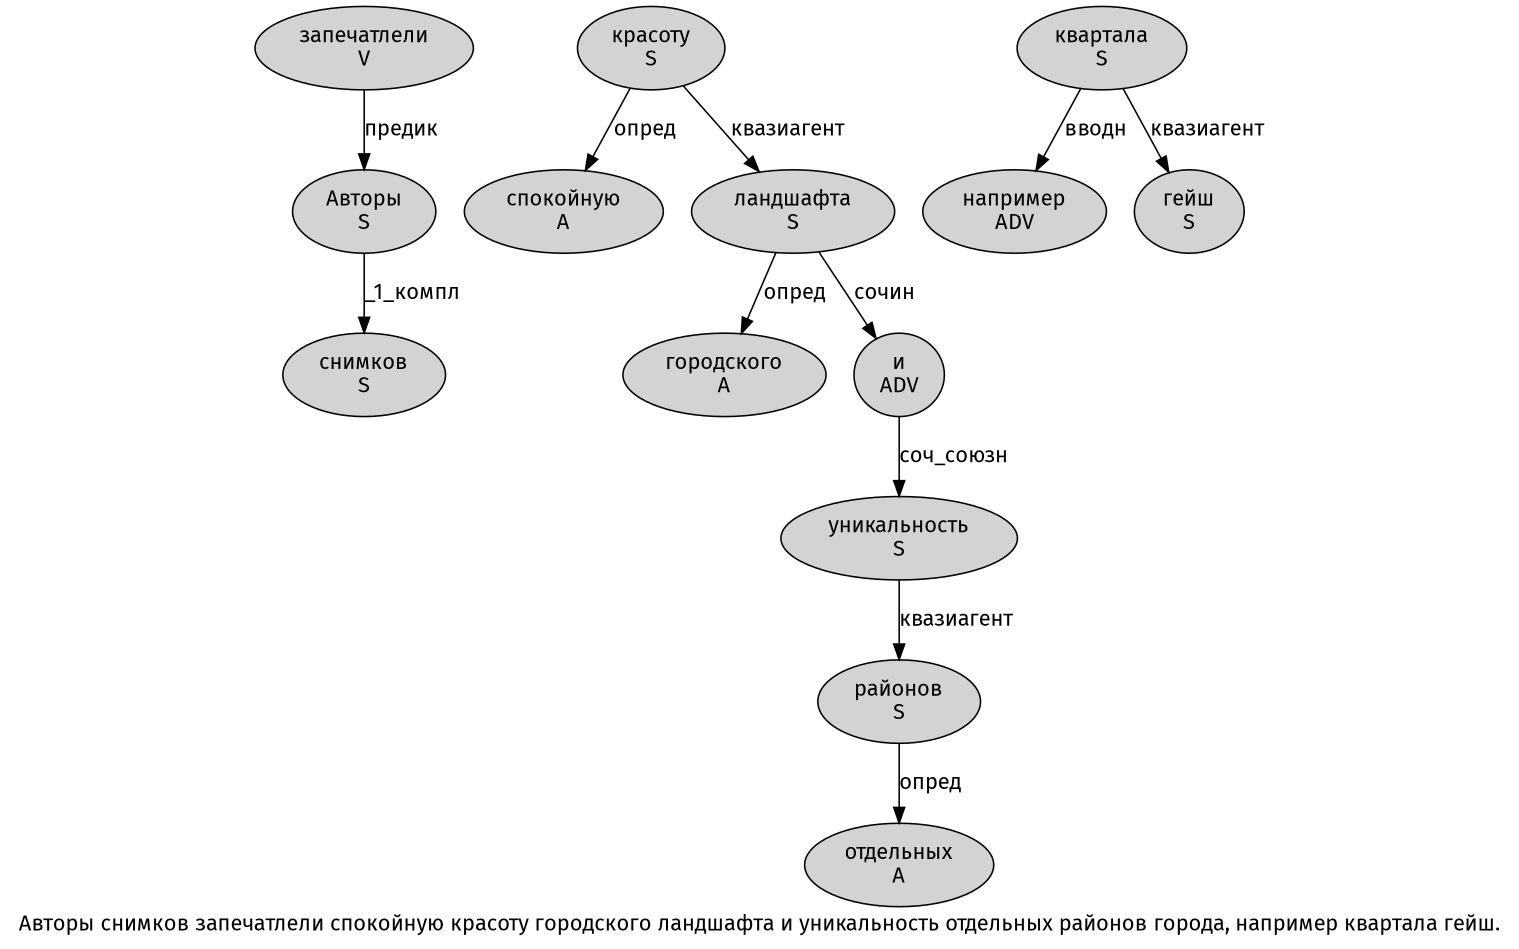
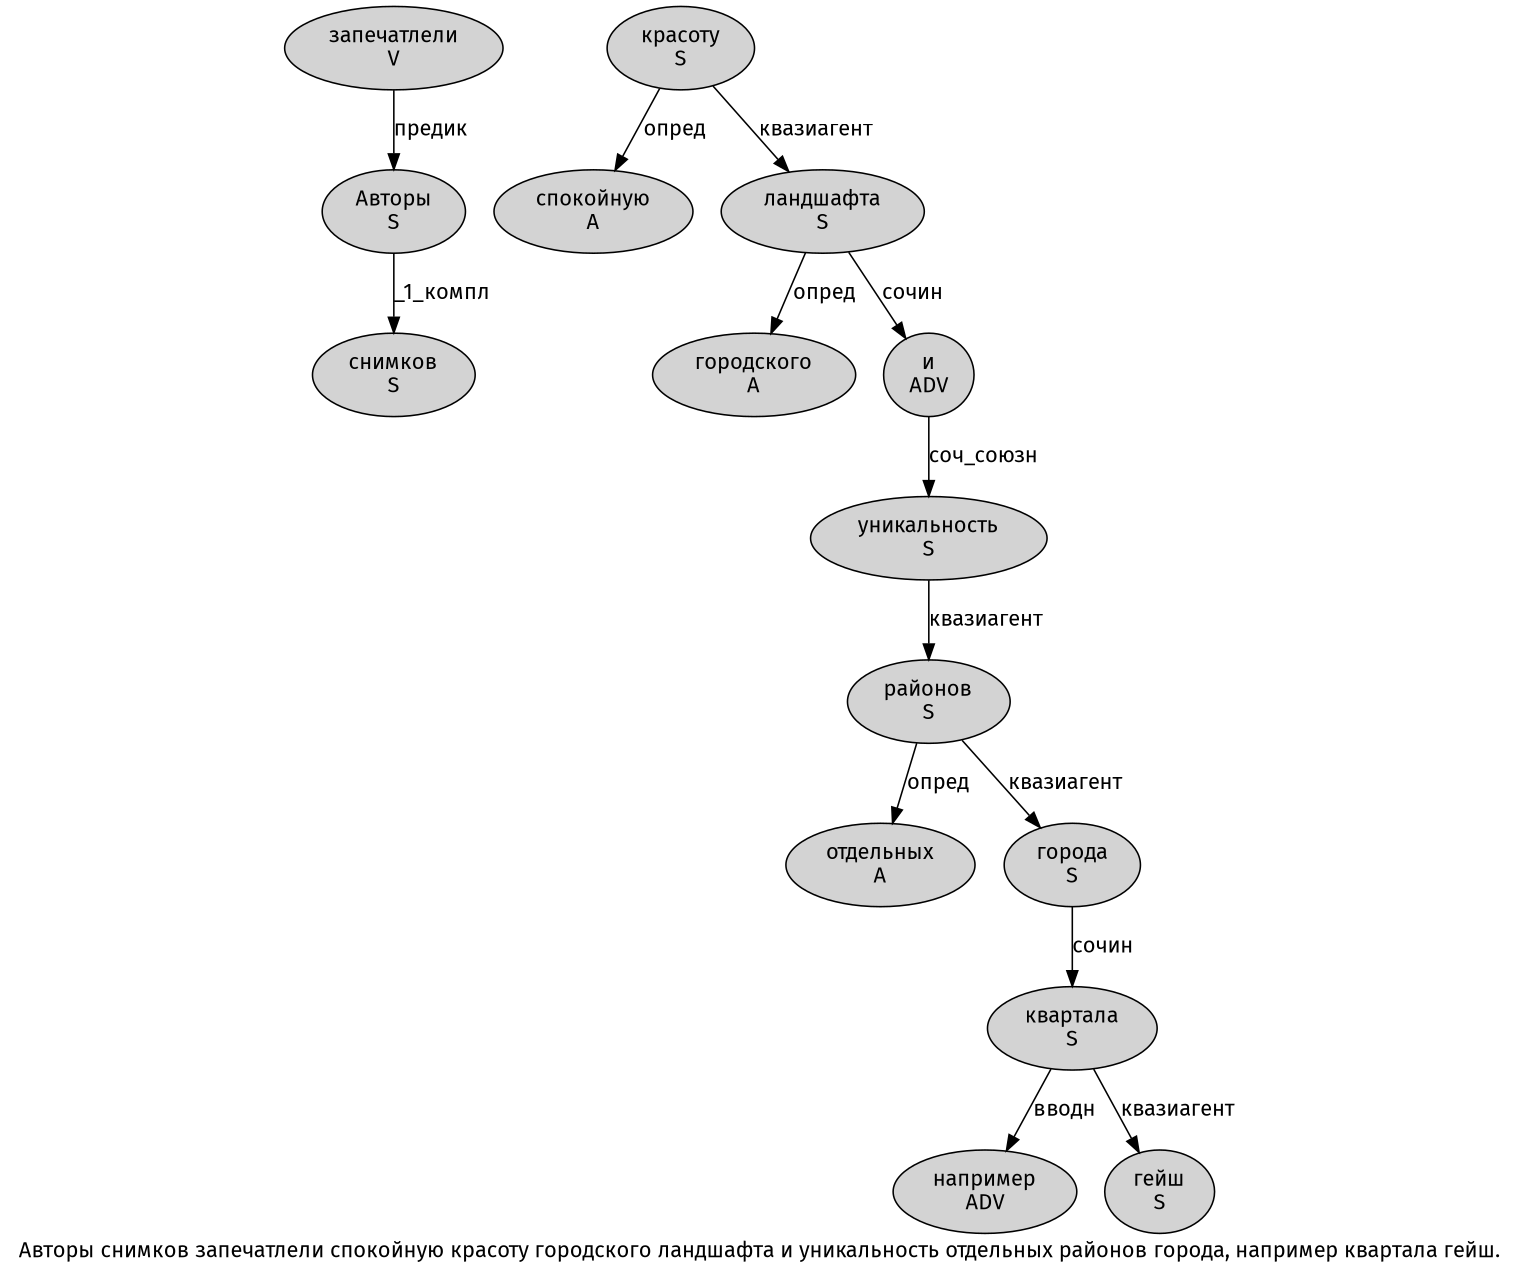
node "города S": added
